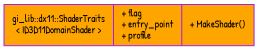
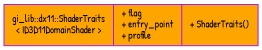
node "gi_lib::dx11::ShaderTraits": text "+ MakeShader()" -> "+ ShaderTraits()"
